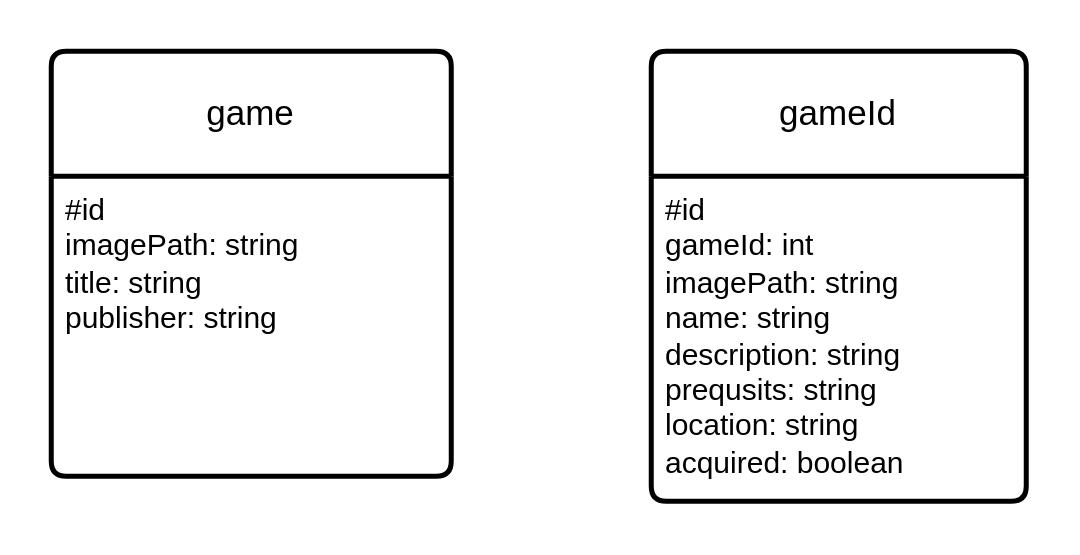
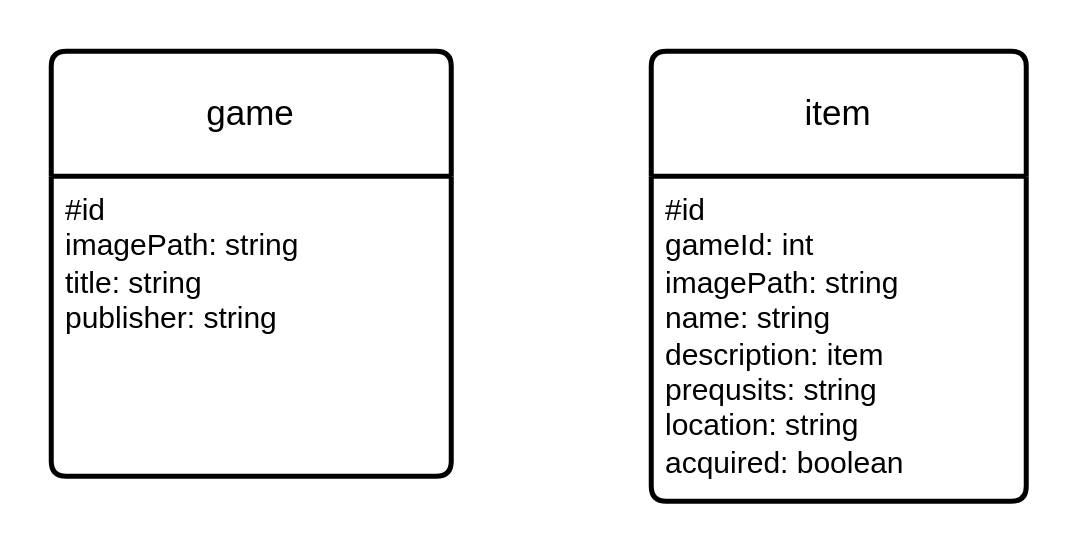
node "gameId": label "gameId" -> "item"
node "#id gameId: int imagePath: string name: string description: string prequsits: string location: string acquired: boolean": label "#id gameId: int imagePath: string name: string description: string prequsits: string location: string acquired: boolean" -> "#id gameId: int imagePath: string name: string description: item prequsits: string location: string acquired: boolean"
